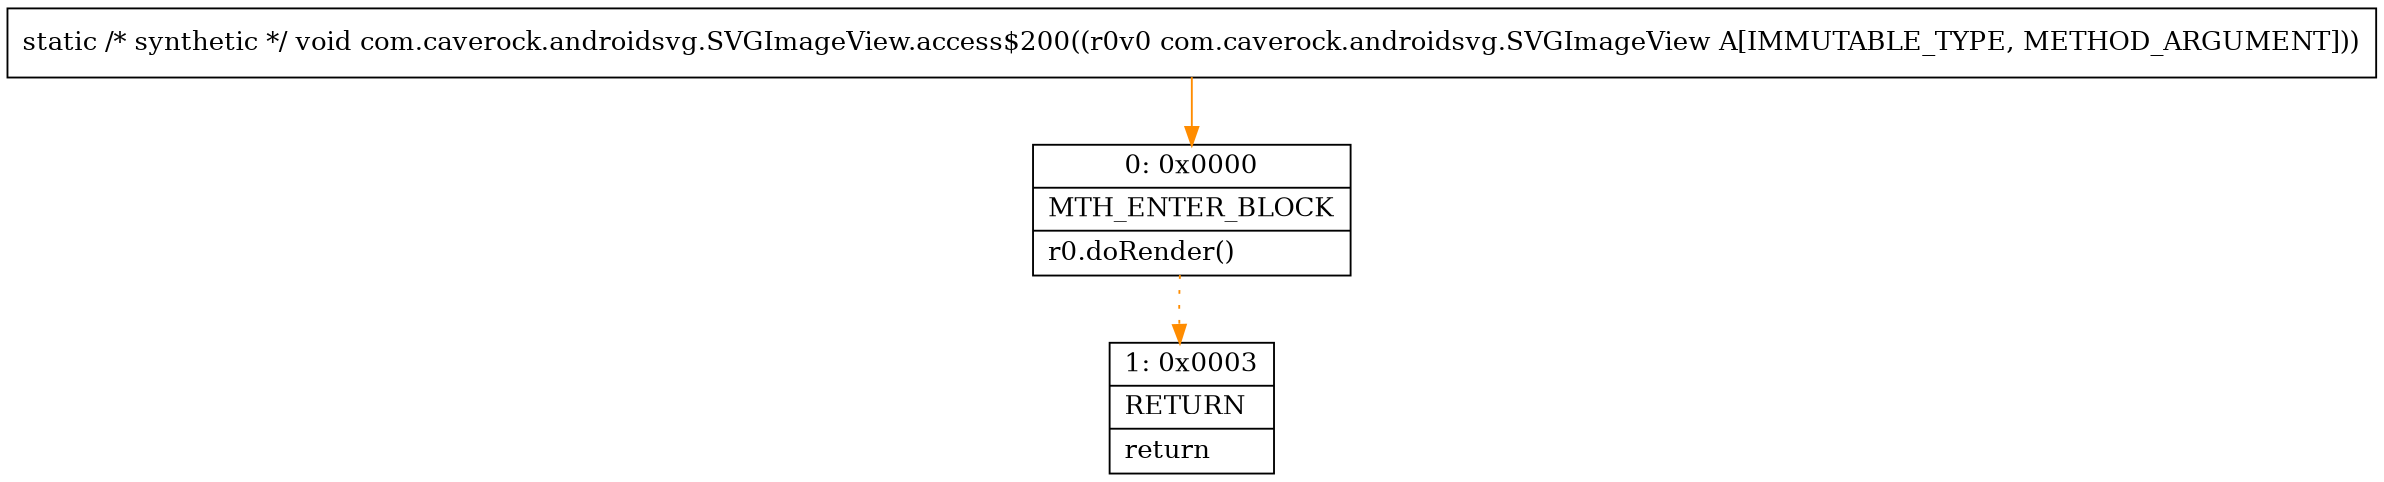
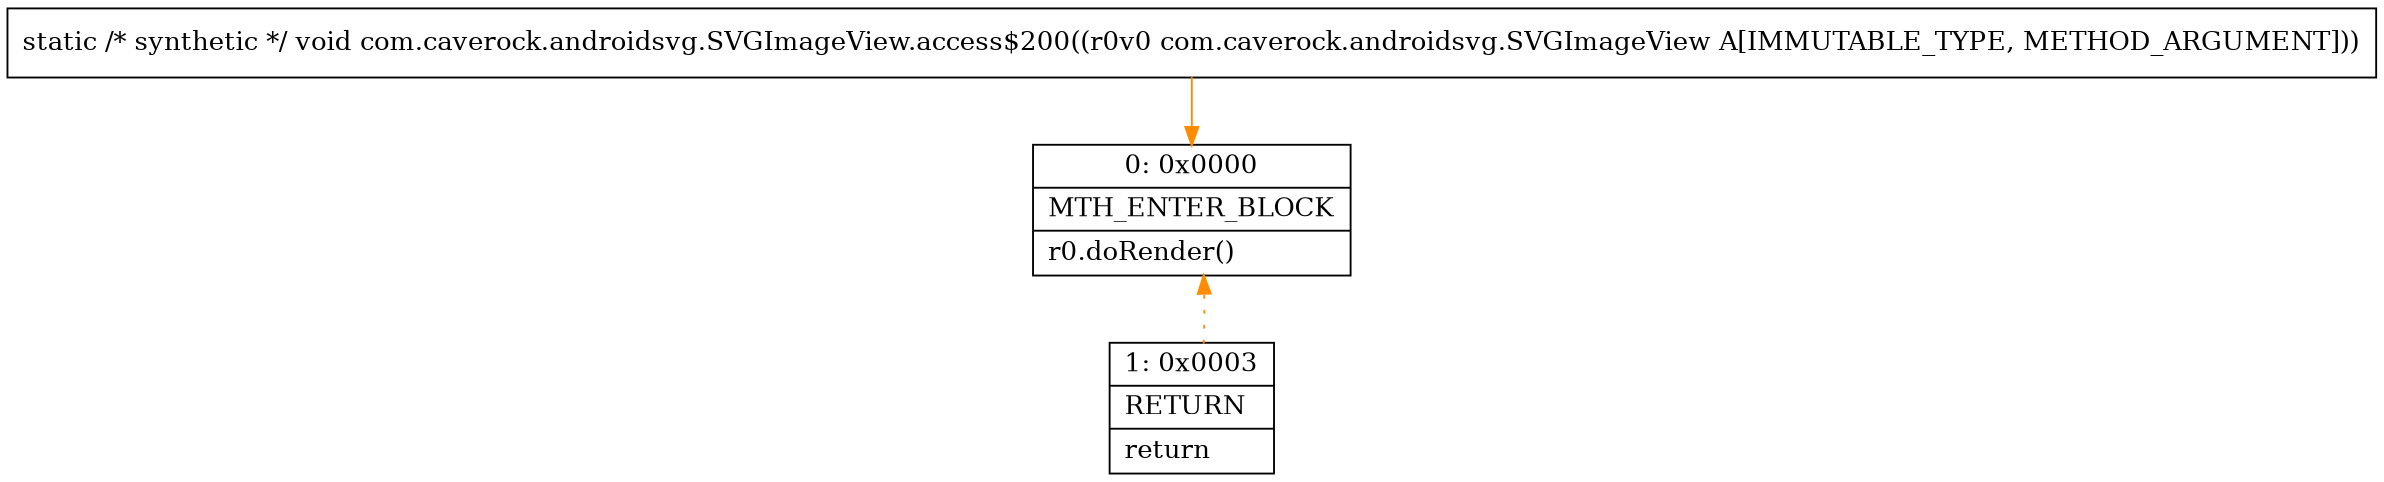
edge "0: 0x0000" -> "1: 0x0003": reversed
